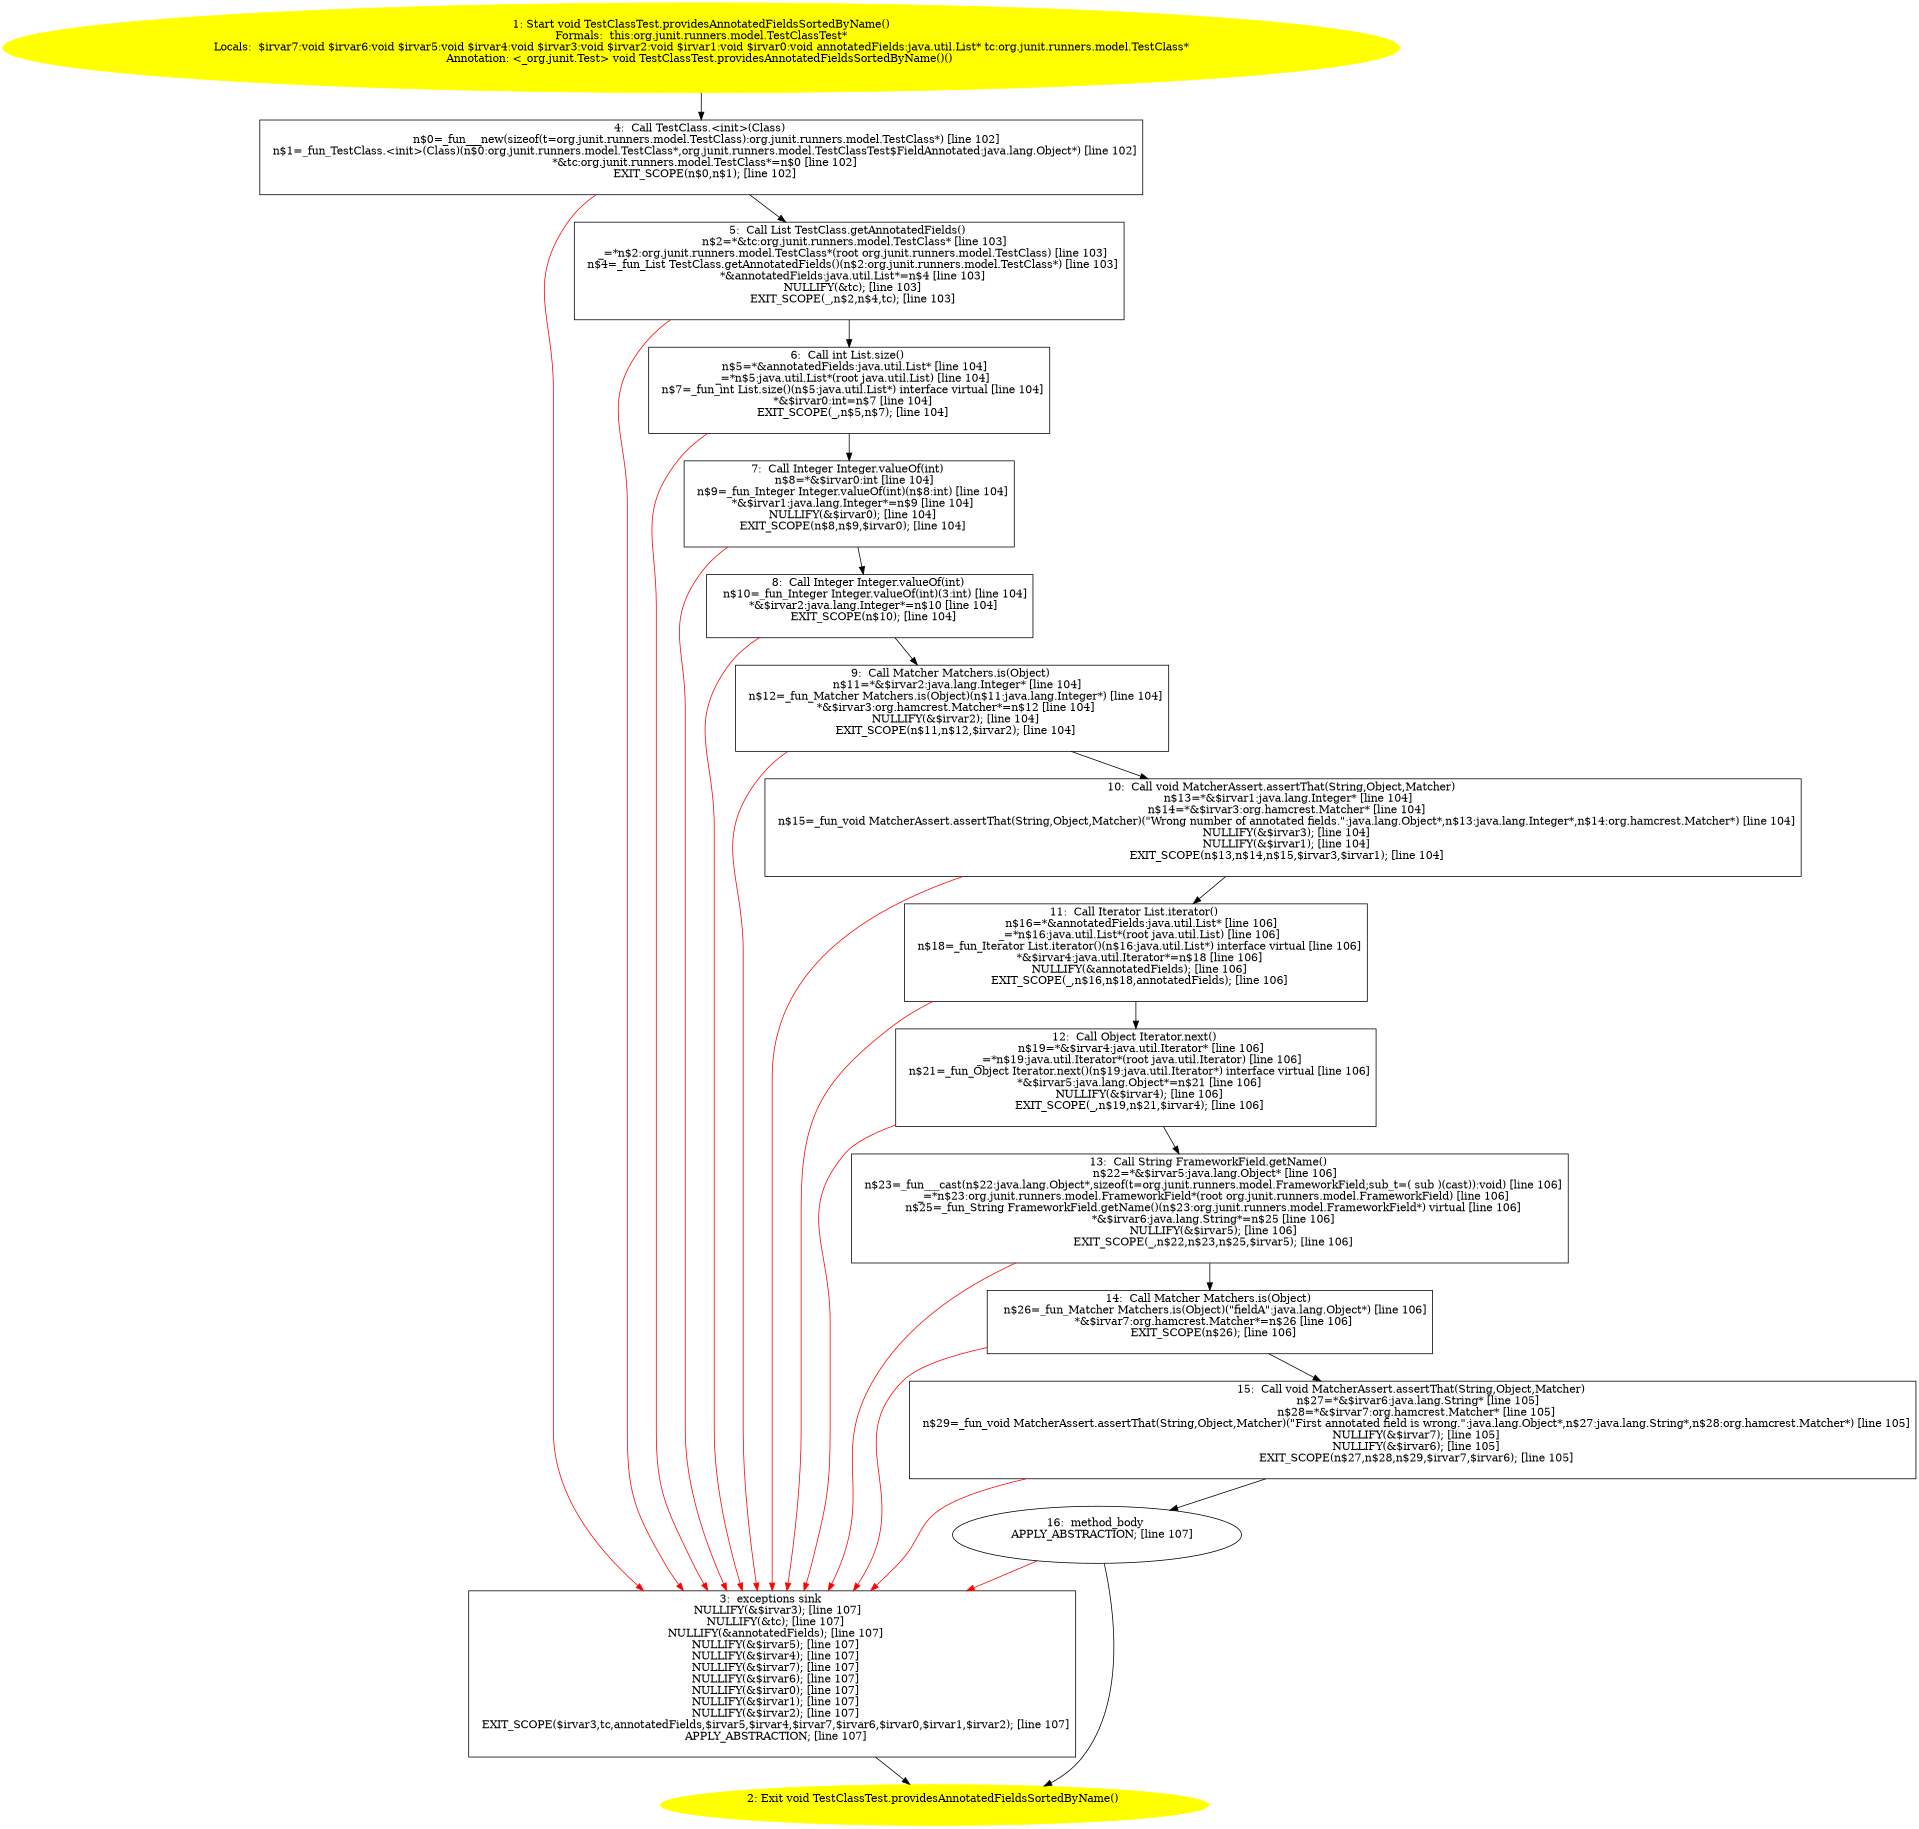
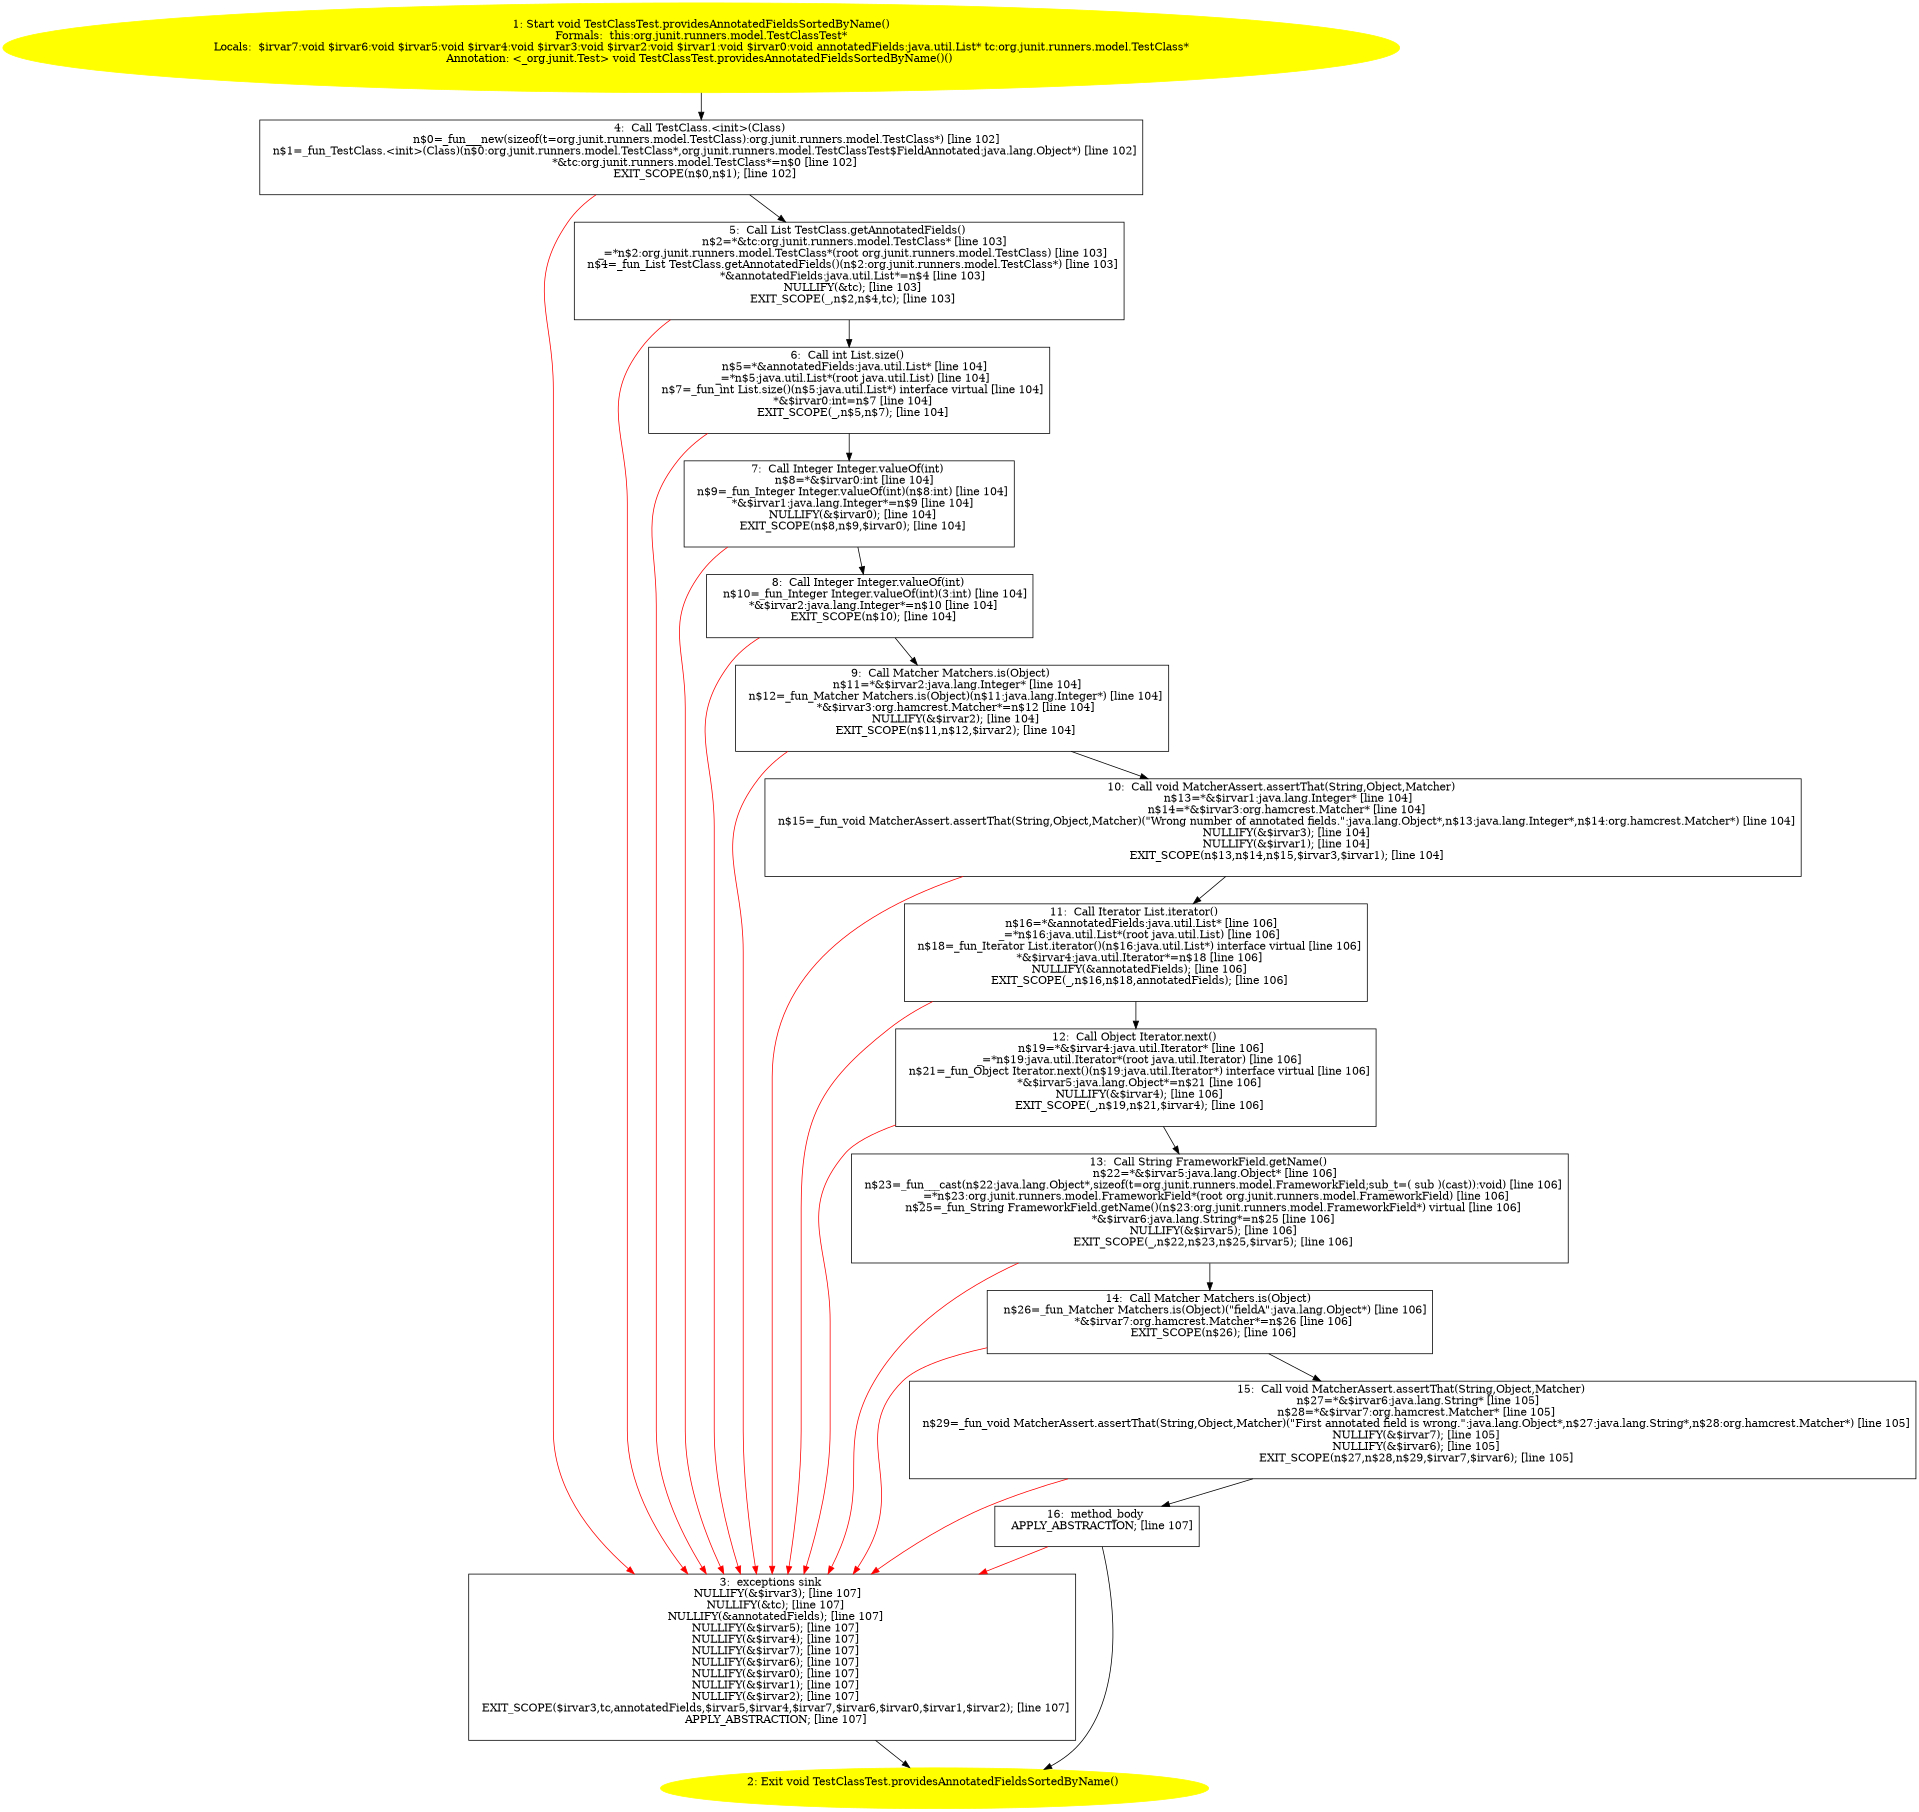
node "16:  method_body APPLY_ABSTRACTION; [line 107]": shape ellipse -> box
